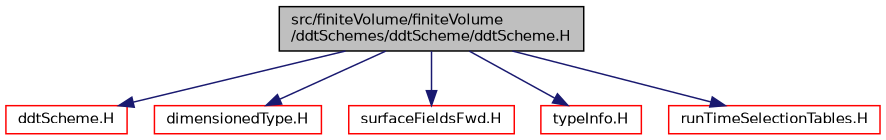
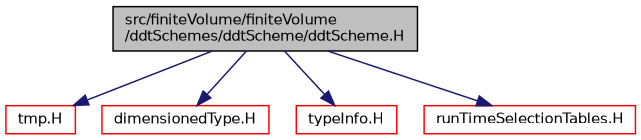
node "ddtScheme.H": label "ddtScheme.H" -> "tmp.H"
node "surfaceFieldsFwd.H": removed
